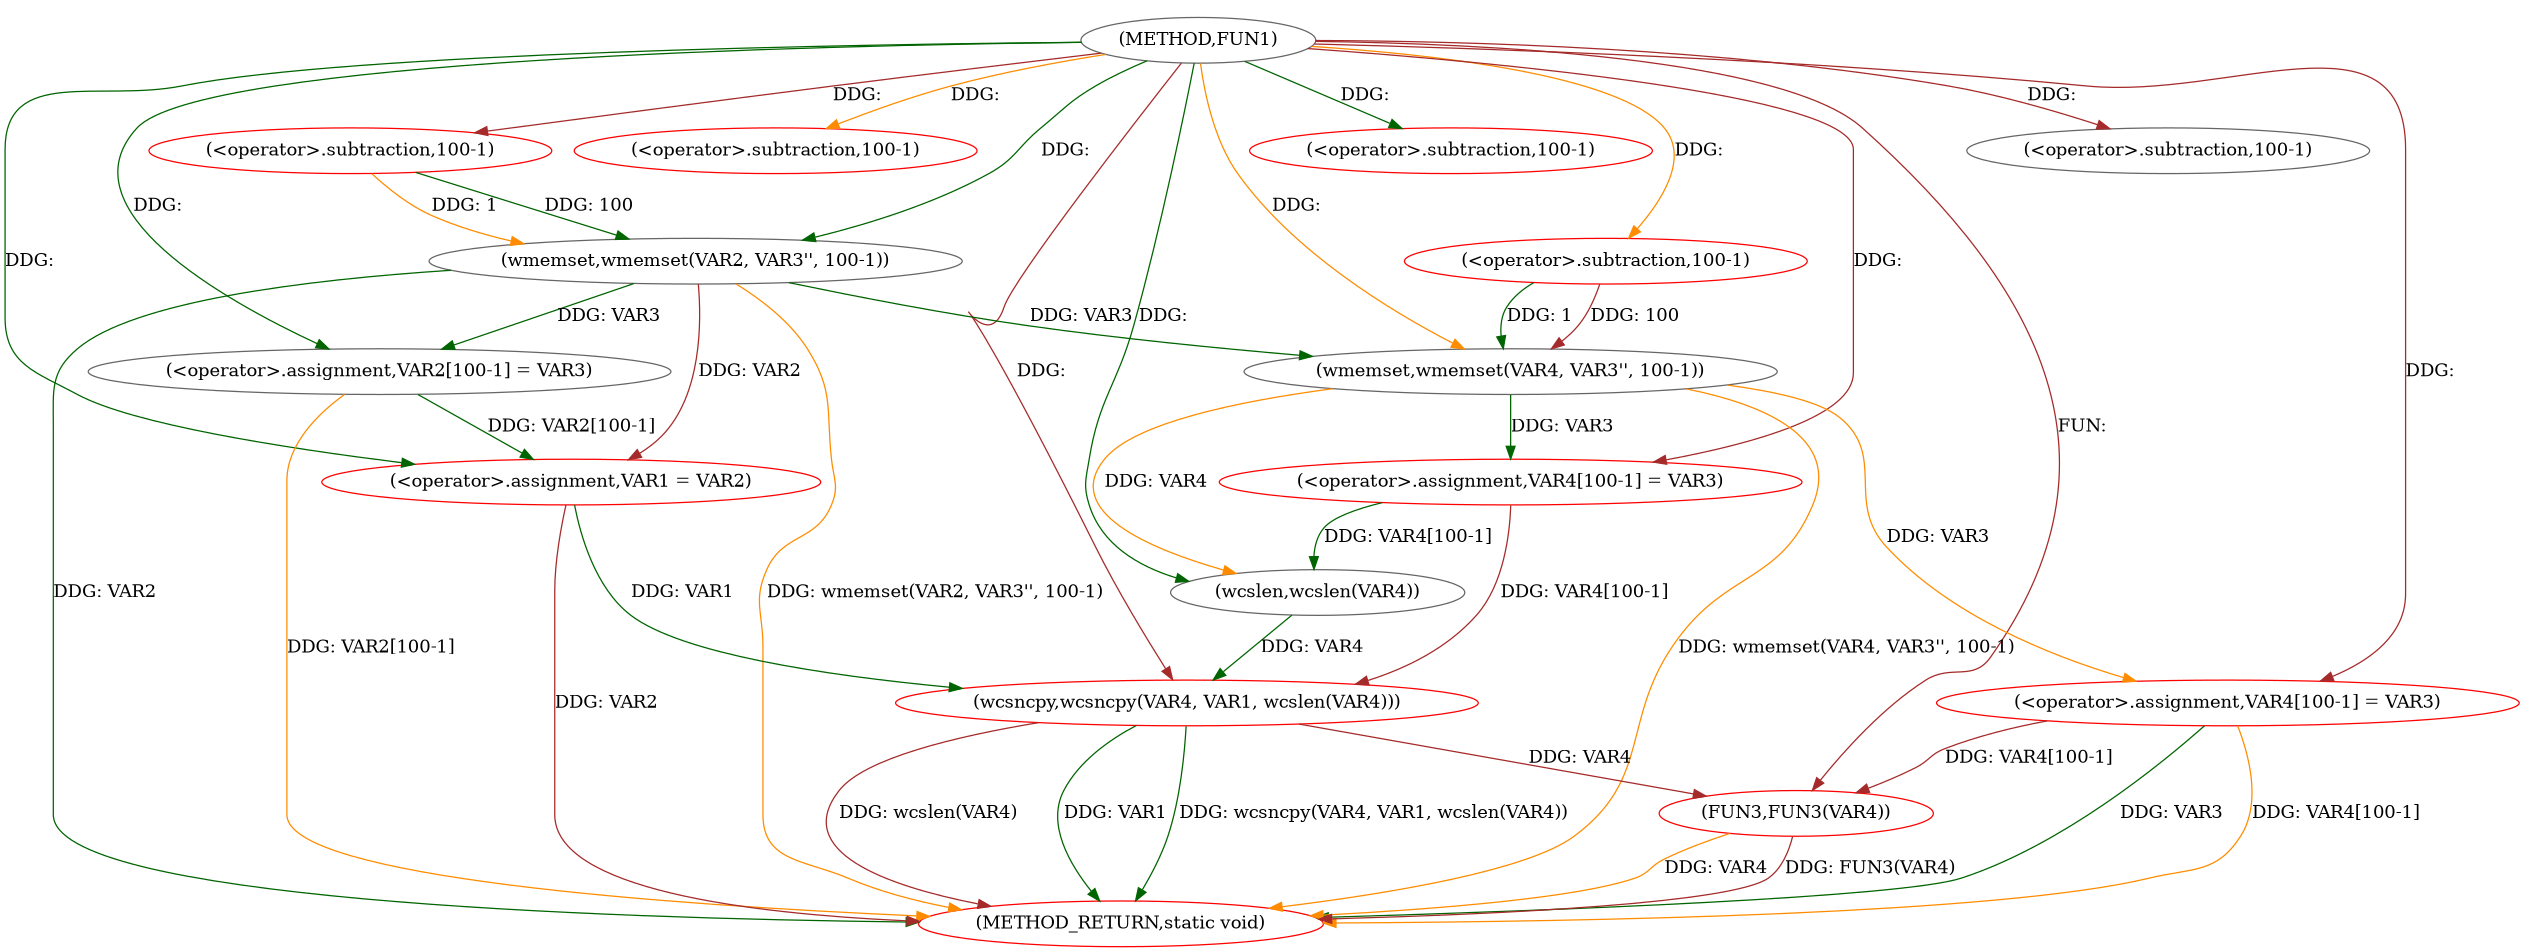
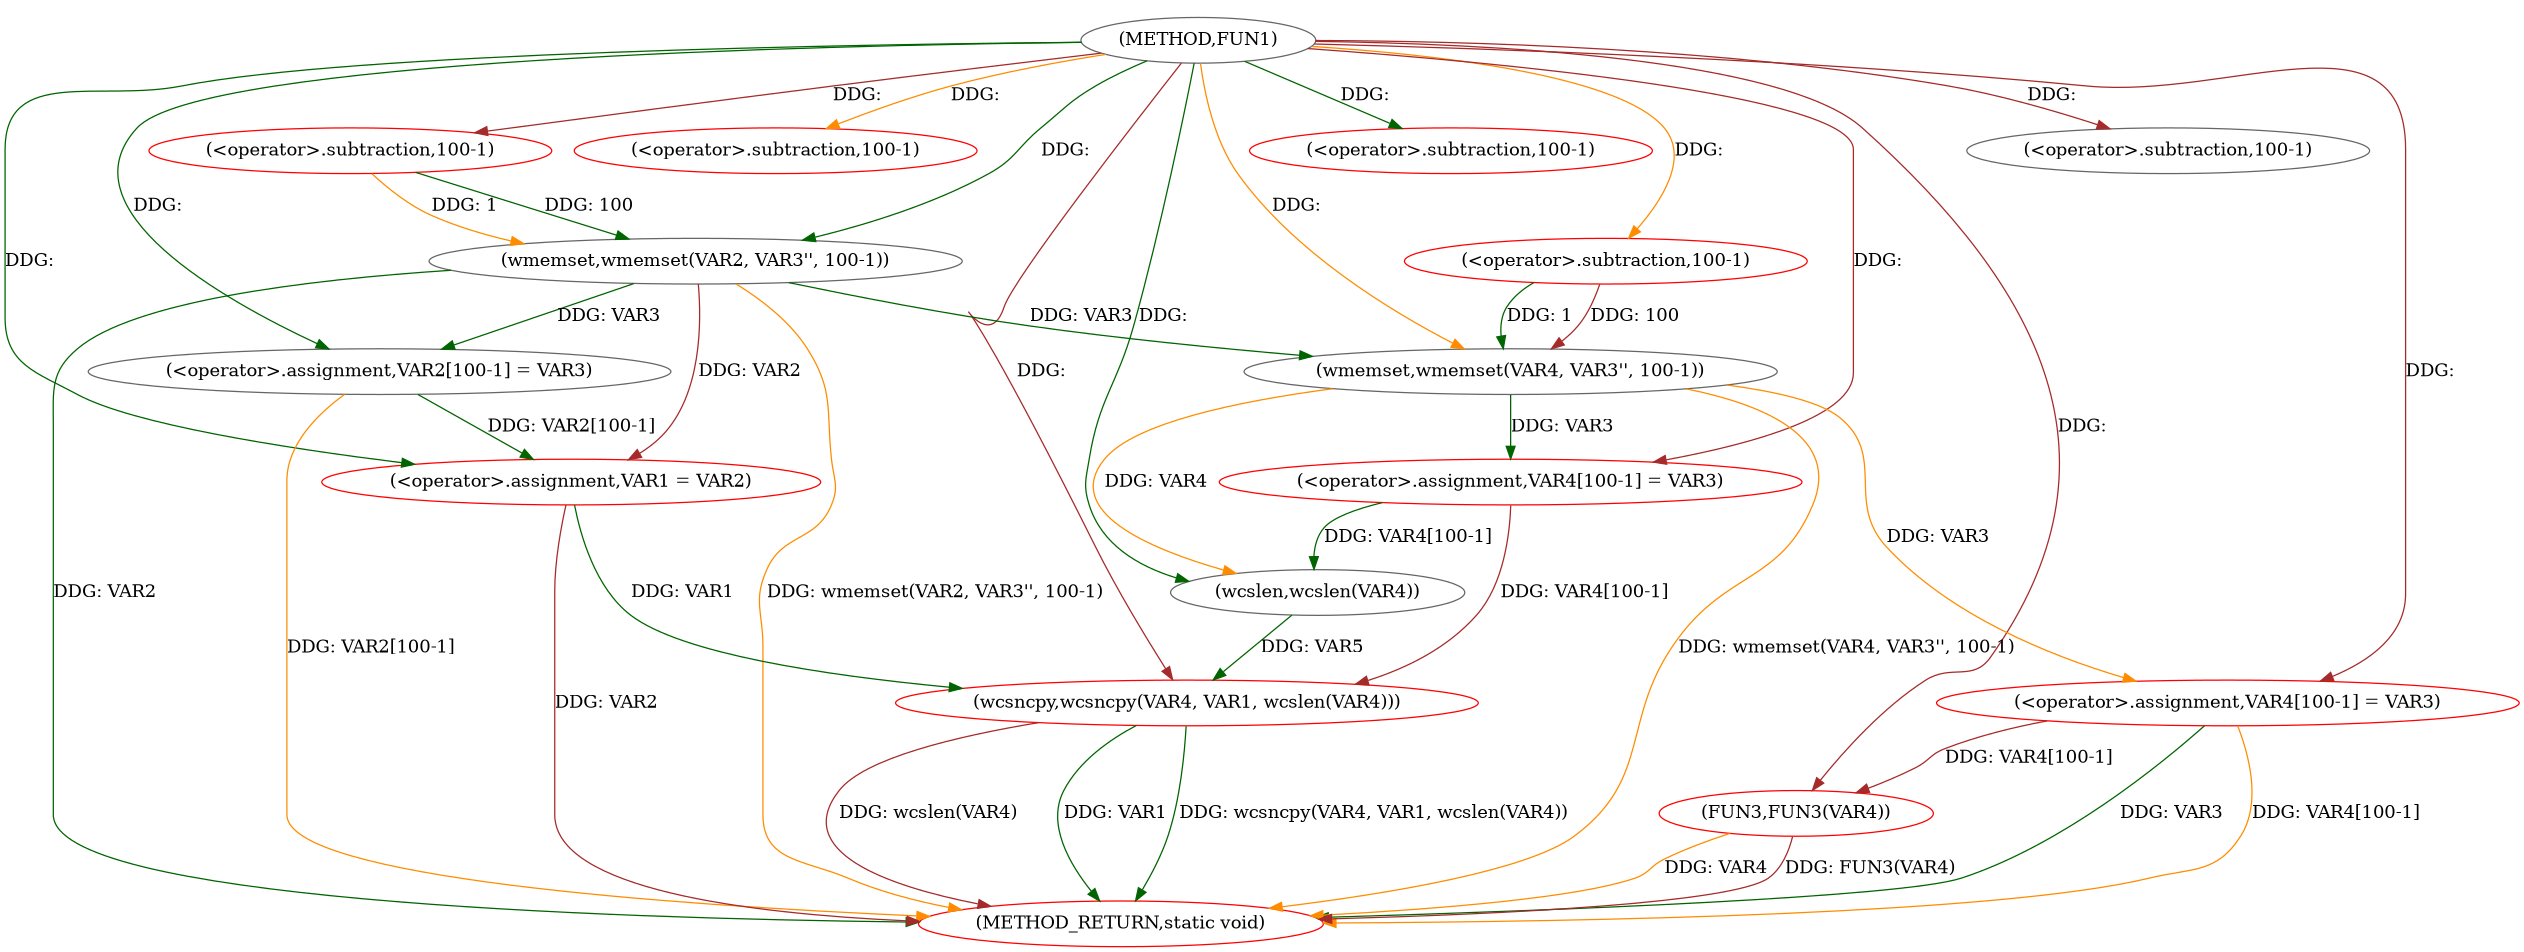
edge "(METHOD,FUN1)" -> "(FUN3,FUN3(VAR4))": label "FUN: " -> "DDG: "
edge "(wcslen,wcslen(VAR4))" -> "(wcsncpy,wcsncpy(VAR4, VAR1, wcslen(VAR4)))": label "DDG: VAR4" -> "DDG: VAR5"
edge "(wcsncpy,wcsncpy(VAR4, VAR1, wcslen(VAR4)))" -> "(FUN3,FUN3(VAR4))": removed, label "DDG: VAR4"
